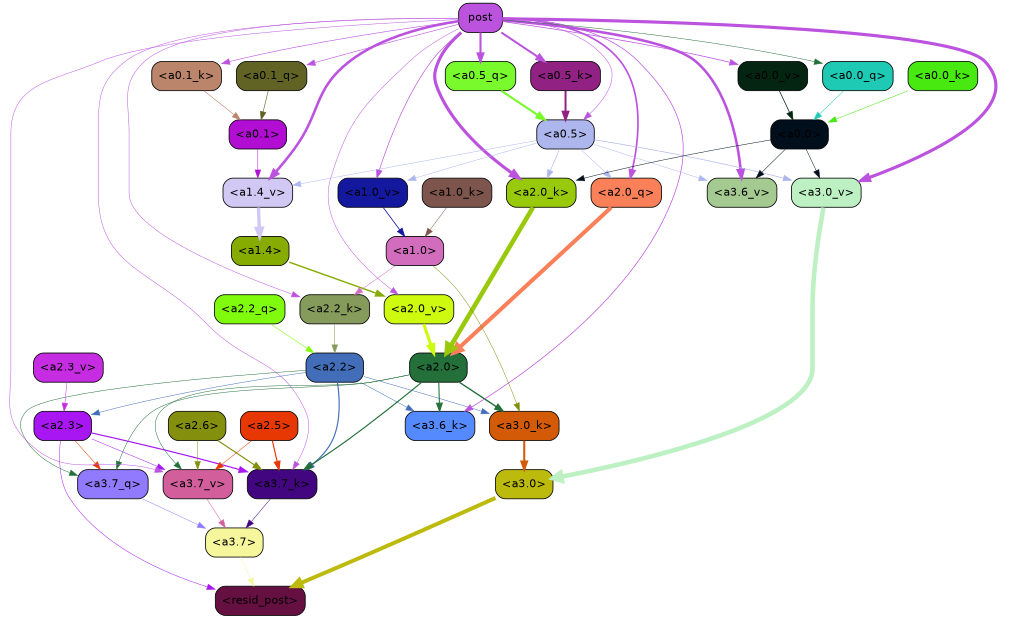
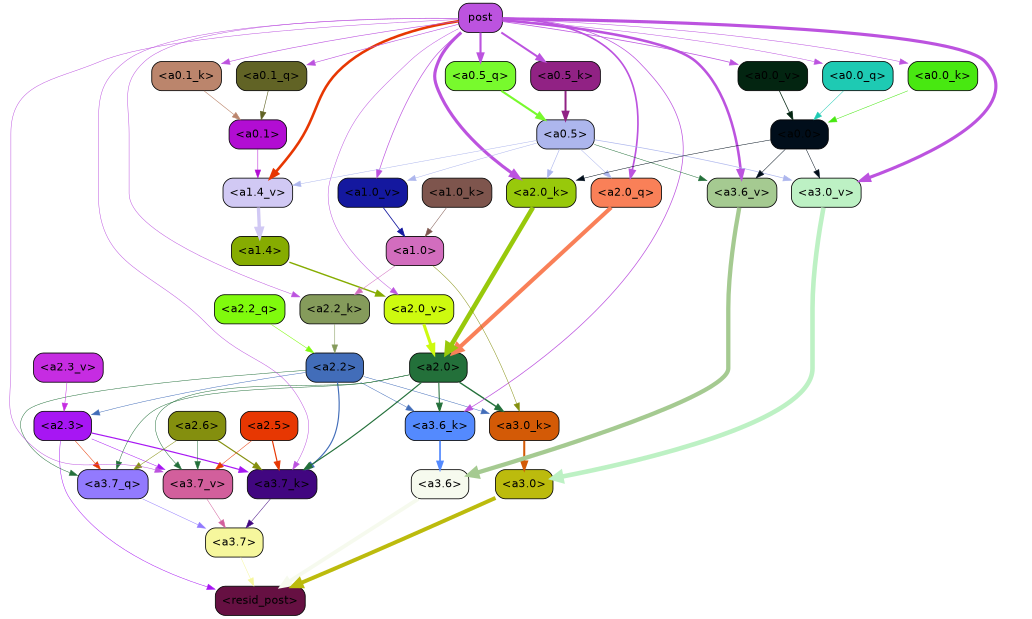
edge "post" -> "<a0.0_q>": color #23703a -> #bc53df
edge "post" -> "<a0.5>": now "post" -> "<a0.0_k>"
edge "post" -> "<a1.4_v>": color #bc53df -> #e73702
edge "<a0.5>" -> "<a3.6_v>": color #adb6ed -> #23703a
edge "<a2.6>" -> "<a3.7_v>": color #848f0e -> #23703a
edge "<a2.6>" -> "<a3.7_q>": added
node "<a3.6>": added
